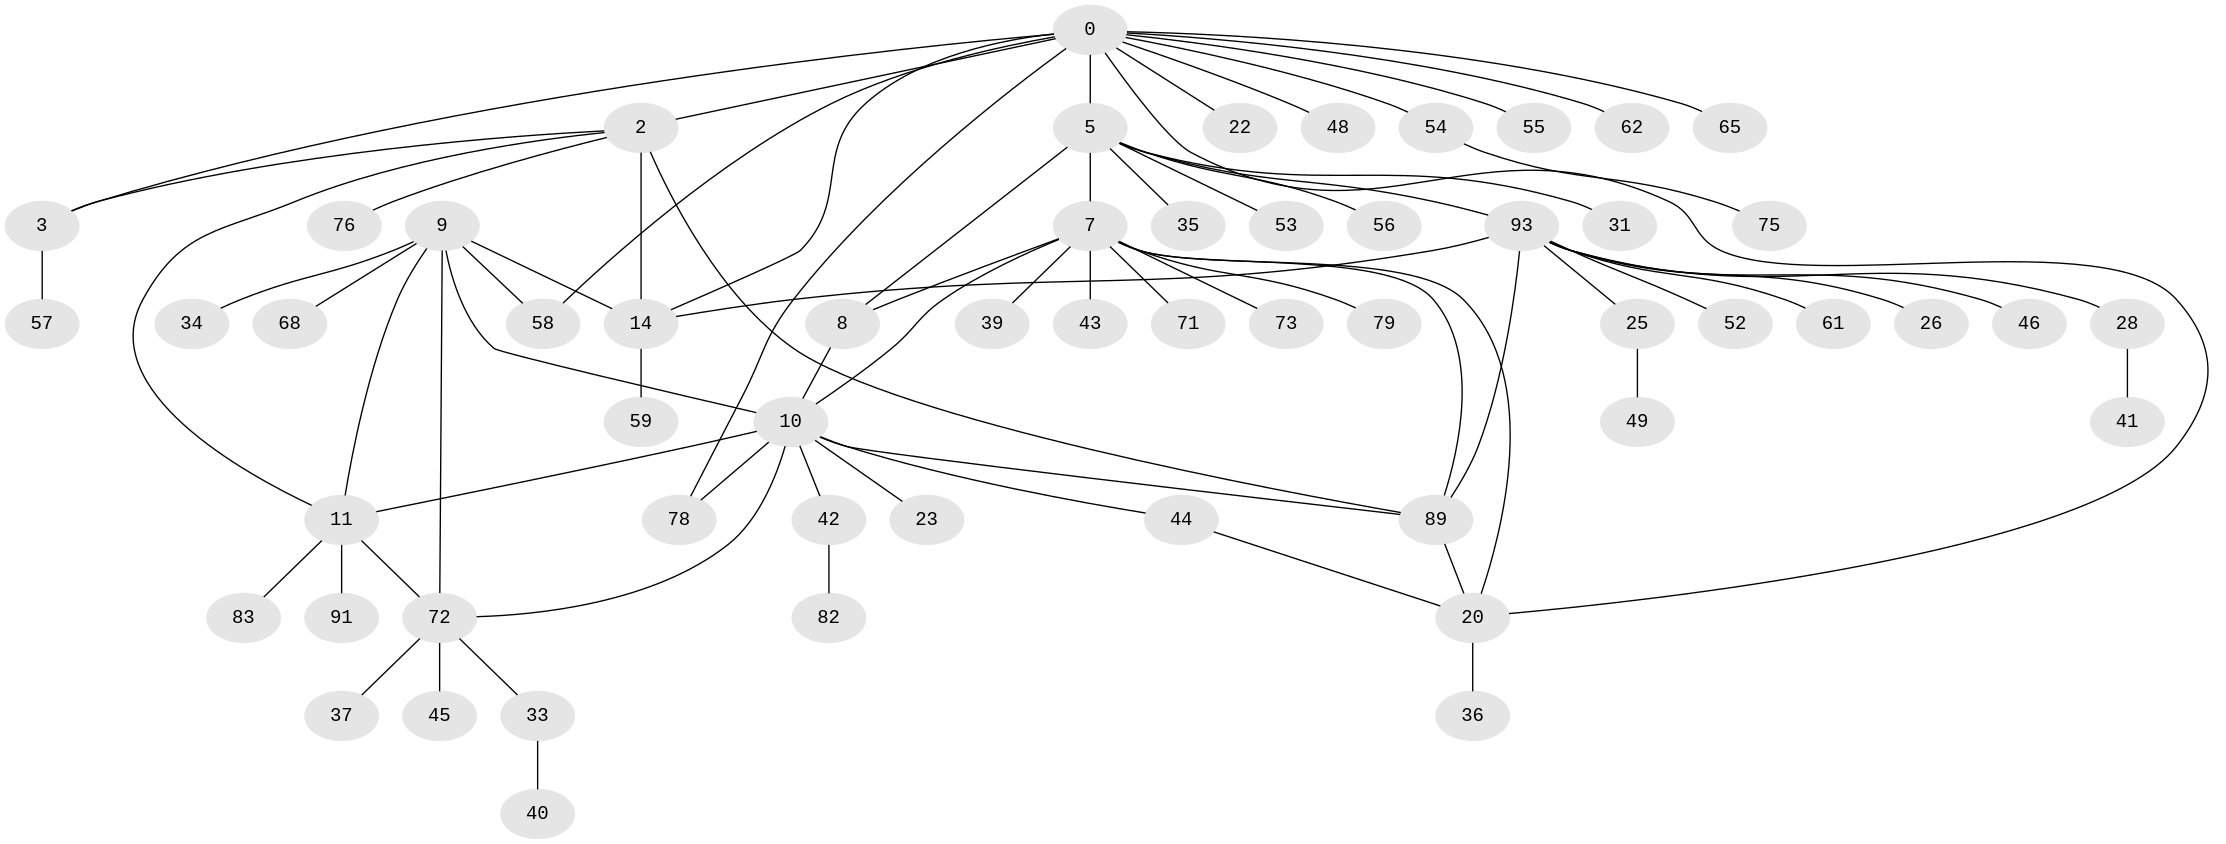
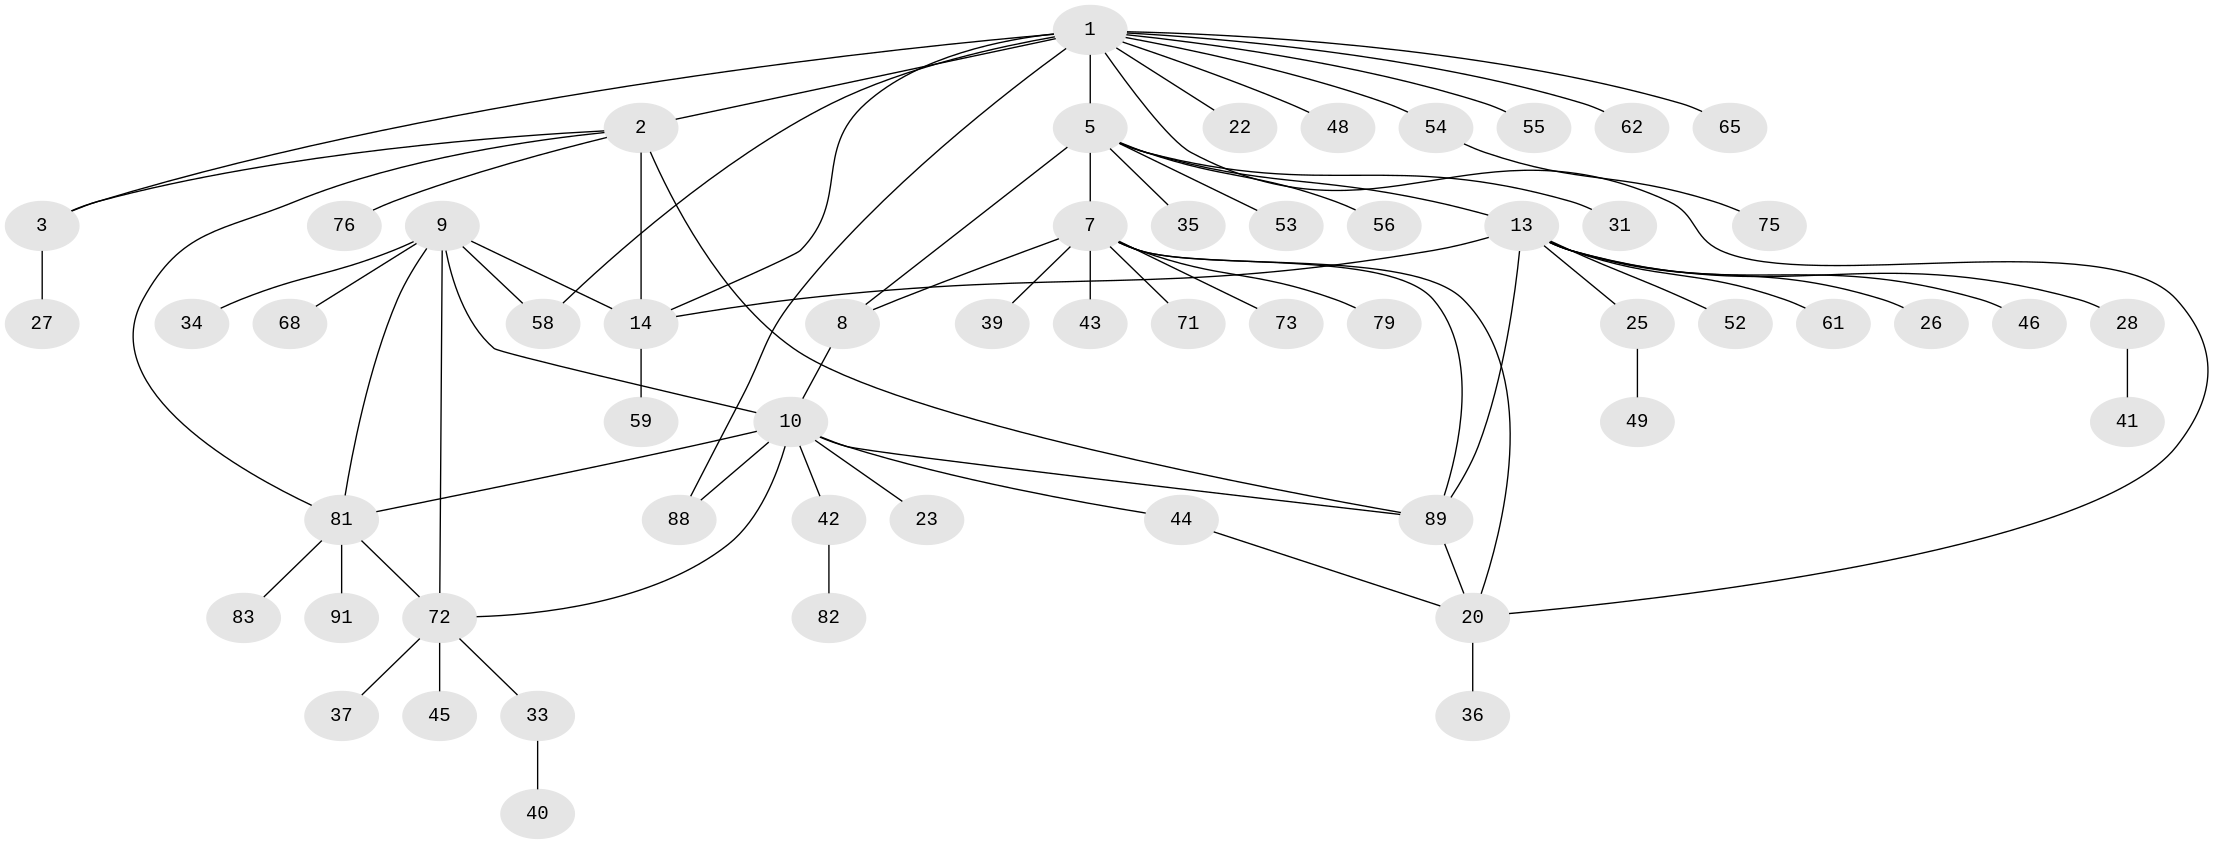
node "0": label "0" -> "1"
node "93": label "93" -> "13"
edge "7" -- "10": removed
node "57": label "57" -> "27"
node "11": label "11" -> "81"
node "78": label "78" -> "88"
